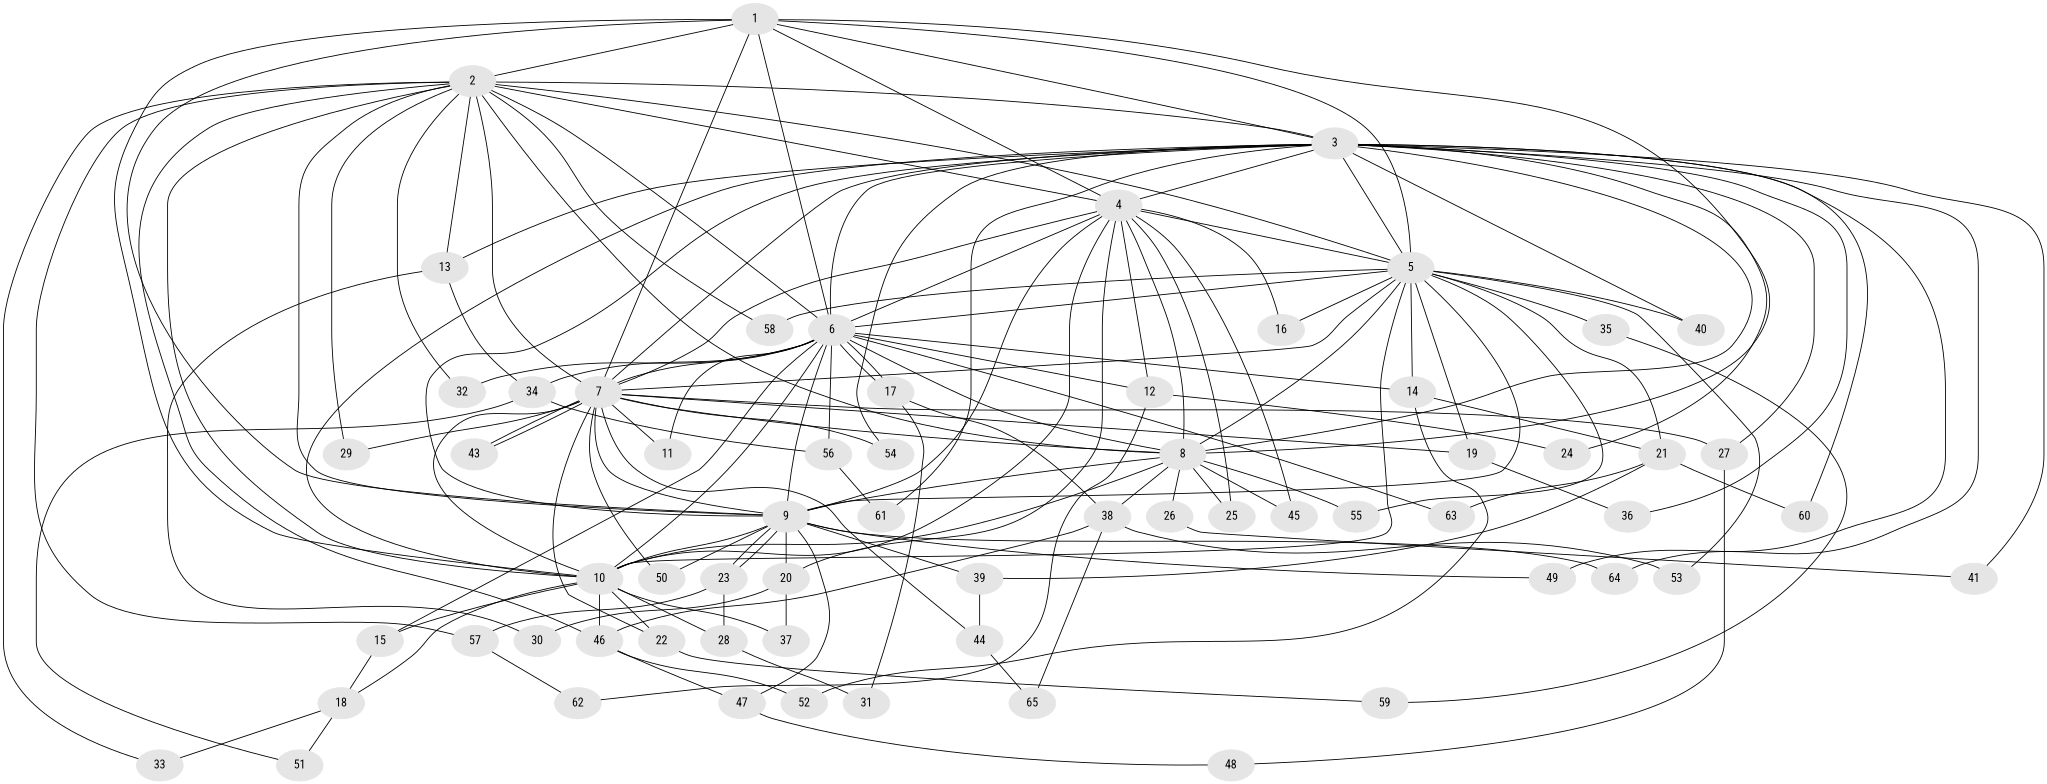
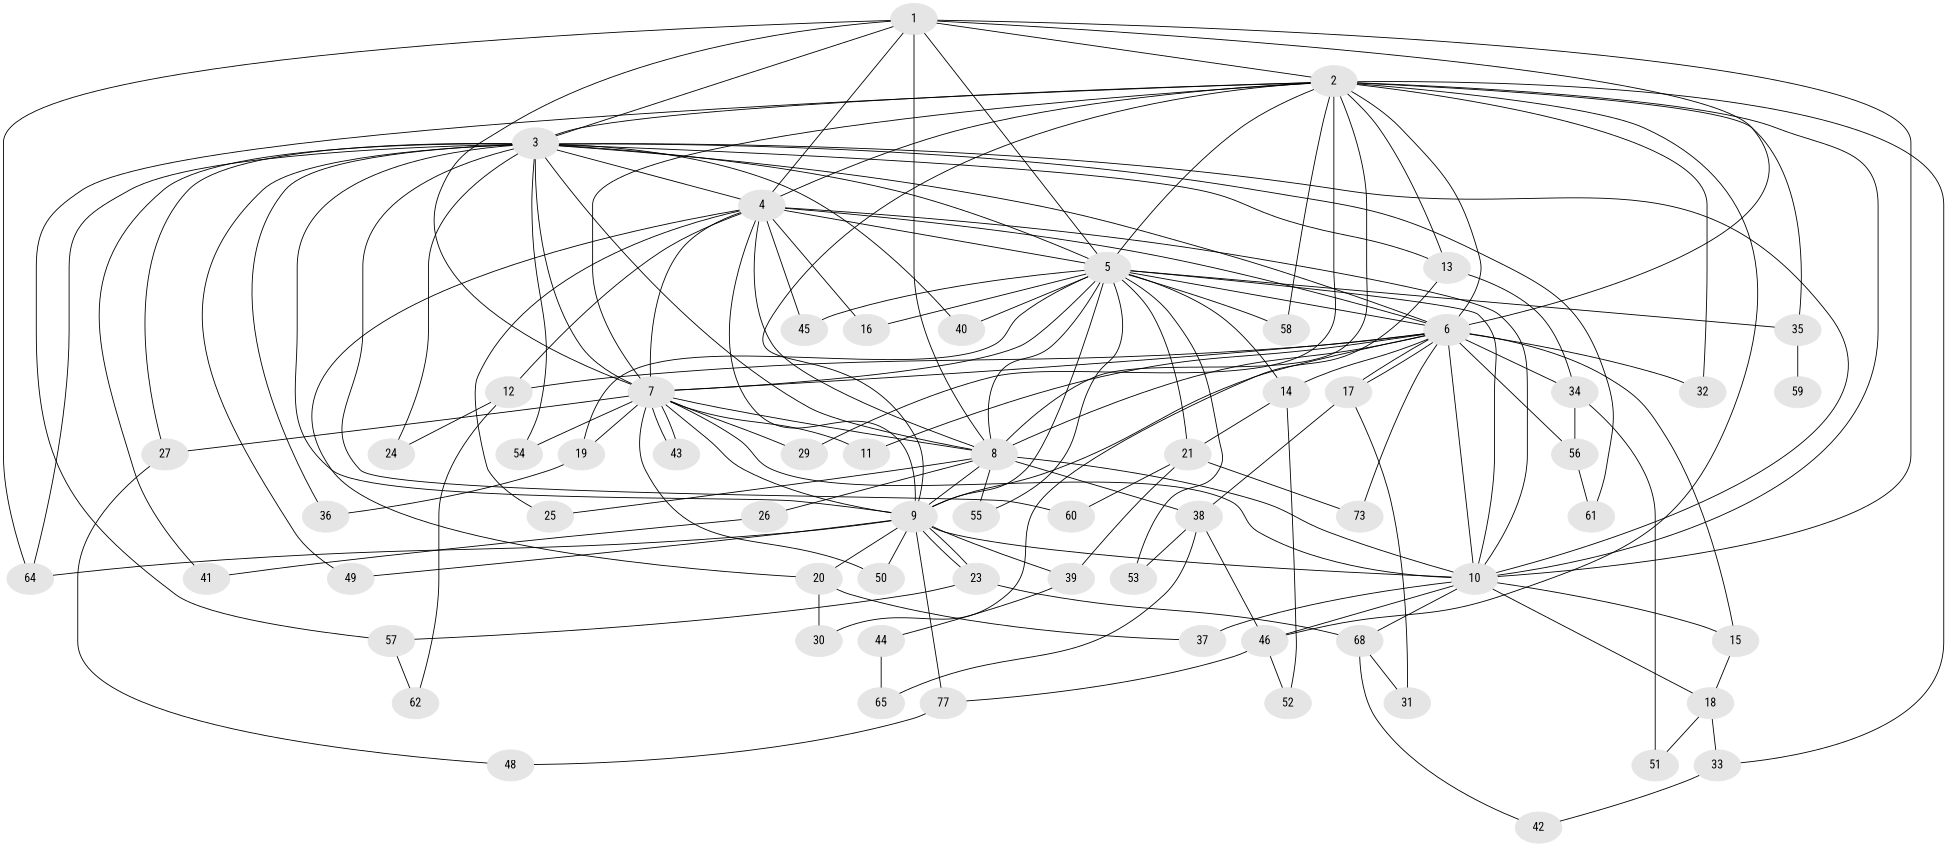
edge "2" -- "35": added
edge "1" -- "9": now "1" -- "64"
edge "8" -- "45": now "5" -- "45"
edge "7" -- "44": removed
node "63": label "63" -> "73"
node "22": removed
node "28": label "28" -> "68"
node "47": label "47" -> "77"
node "42": added
